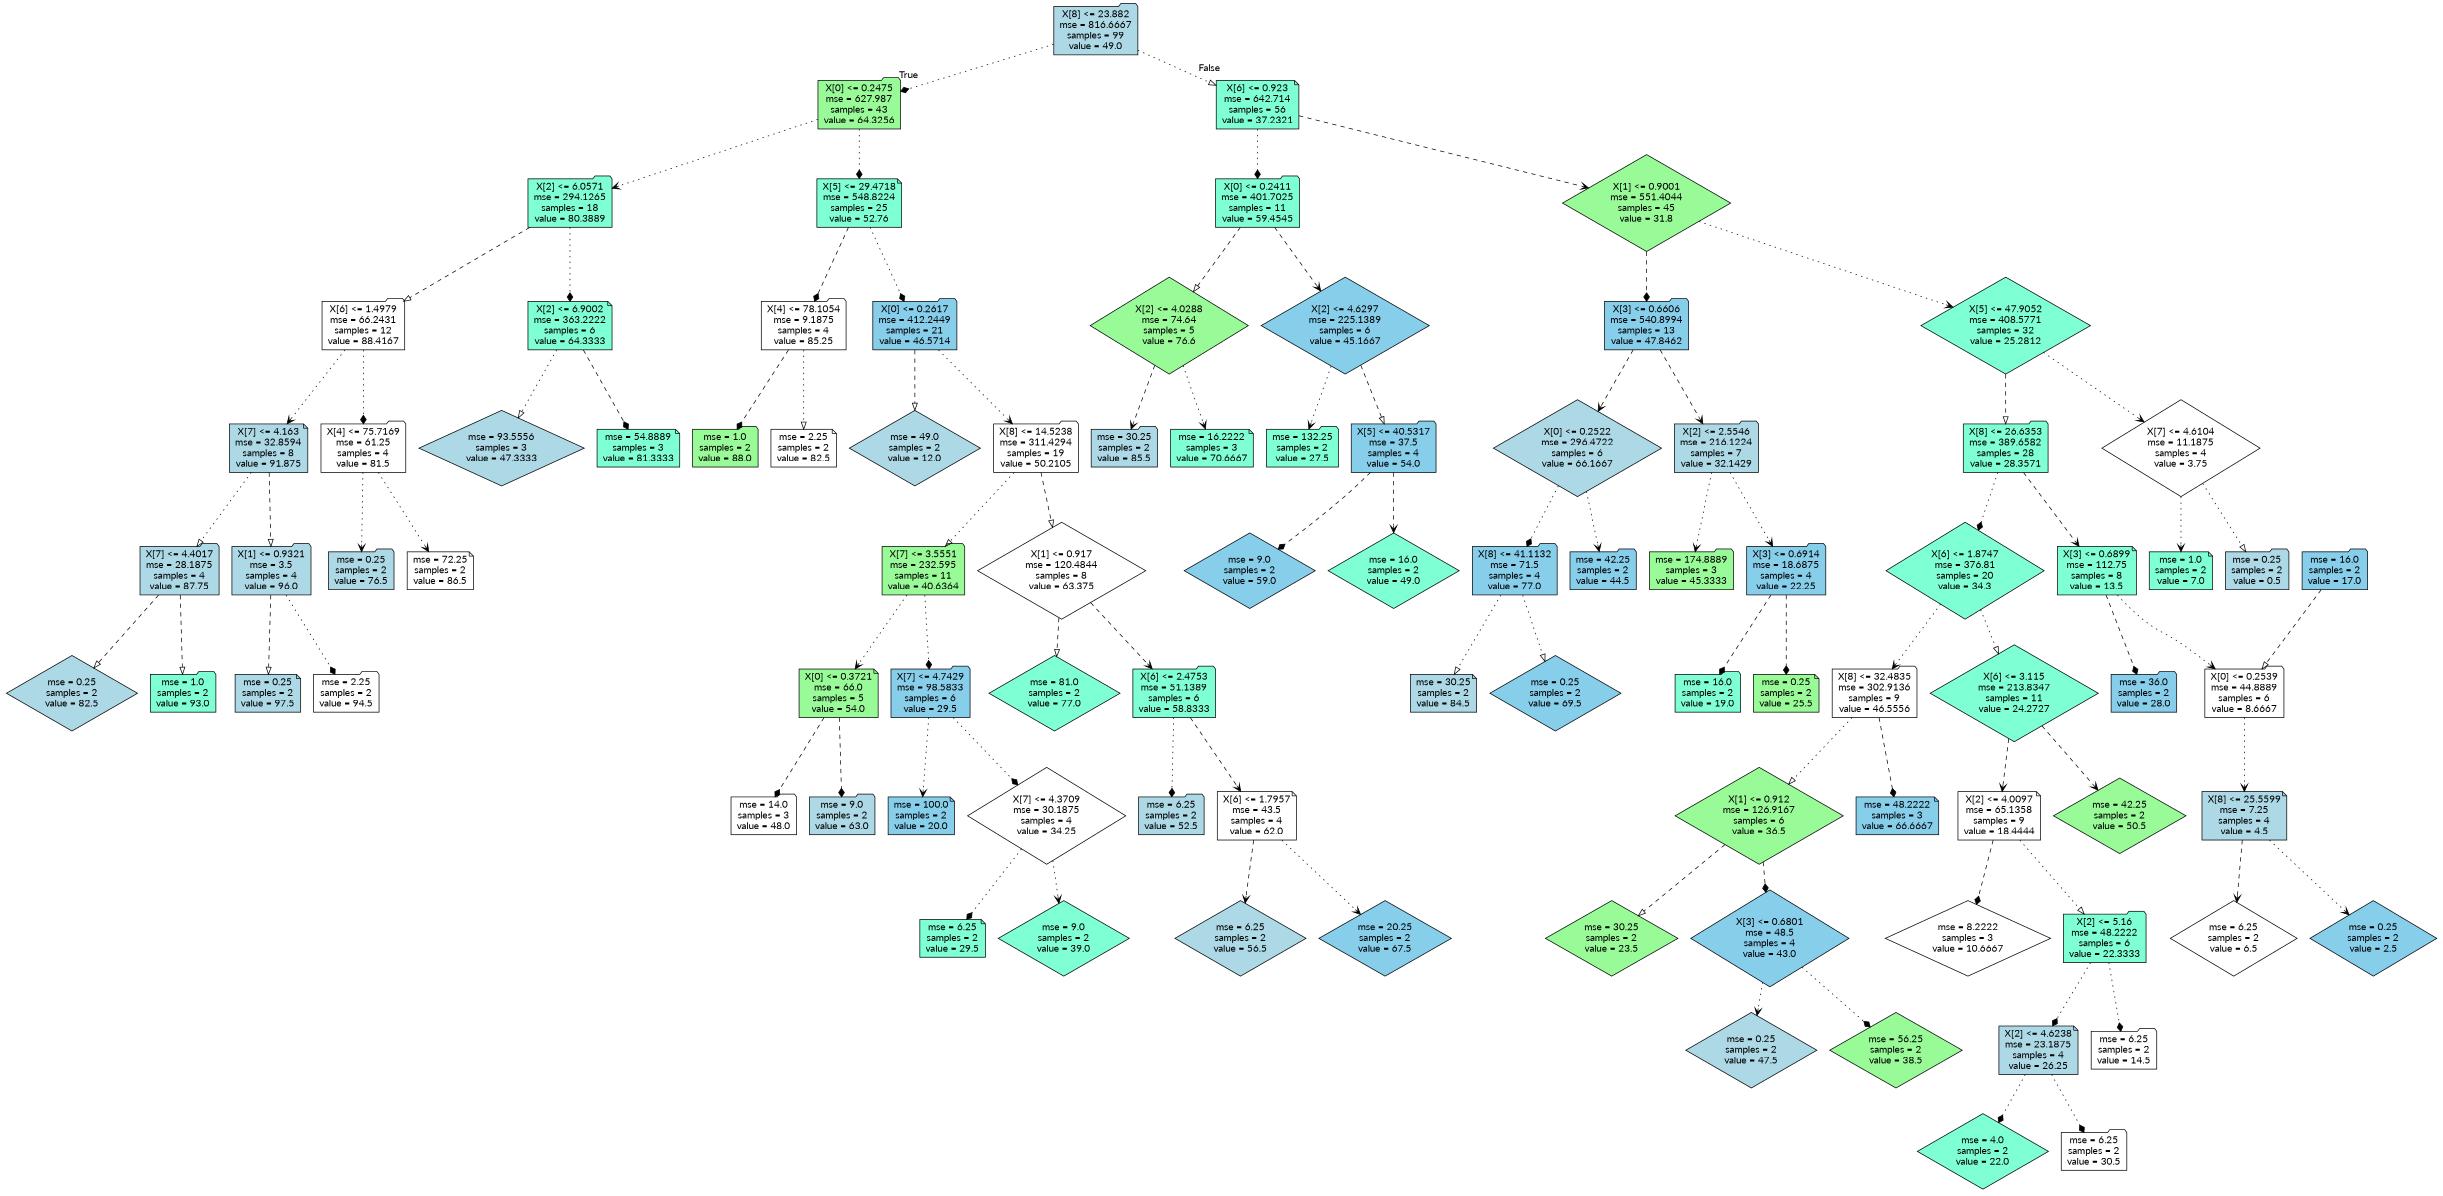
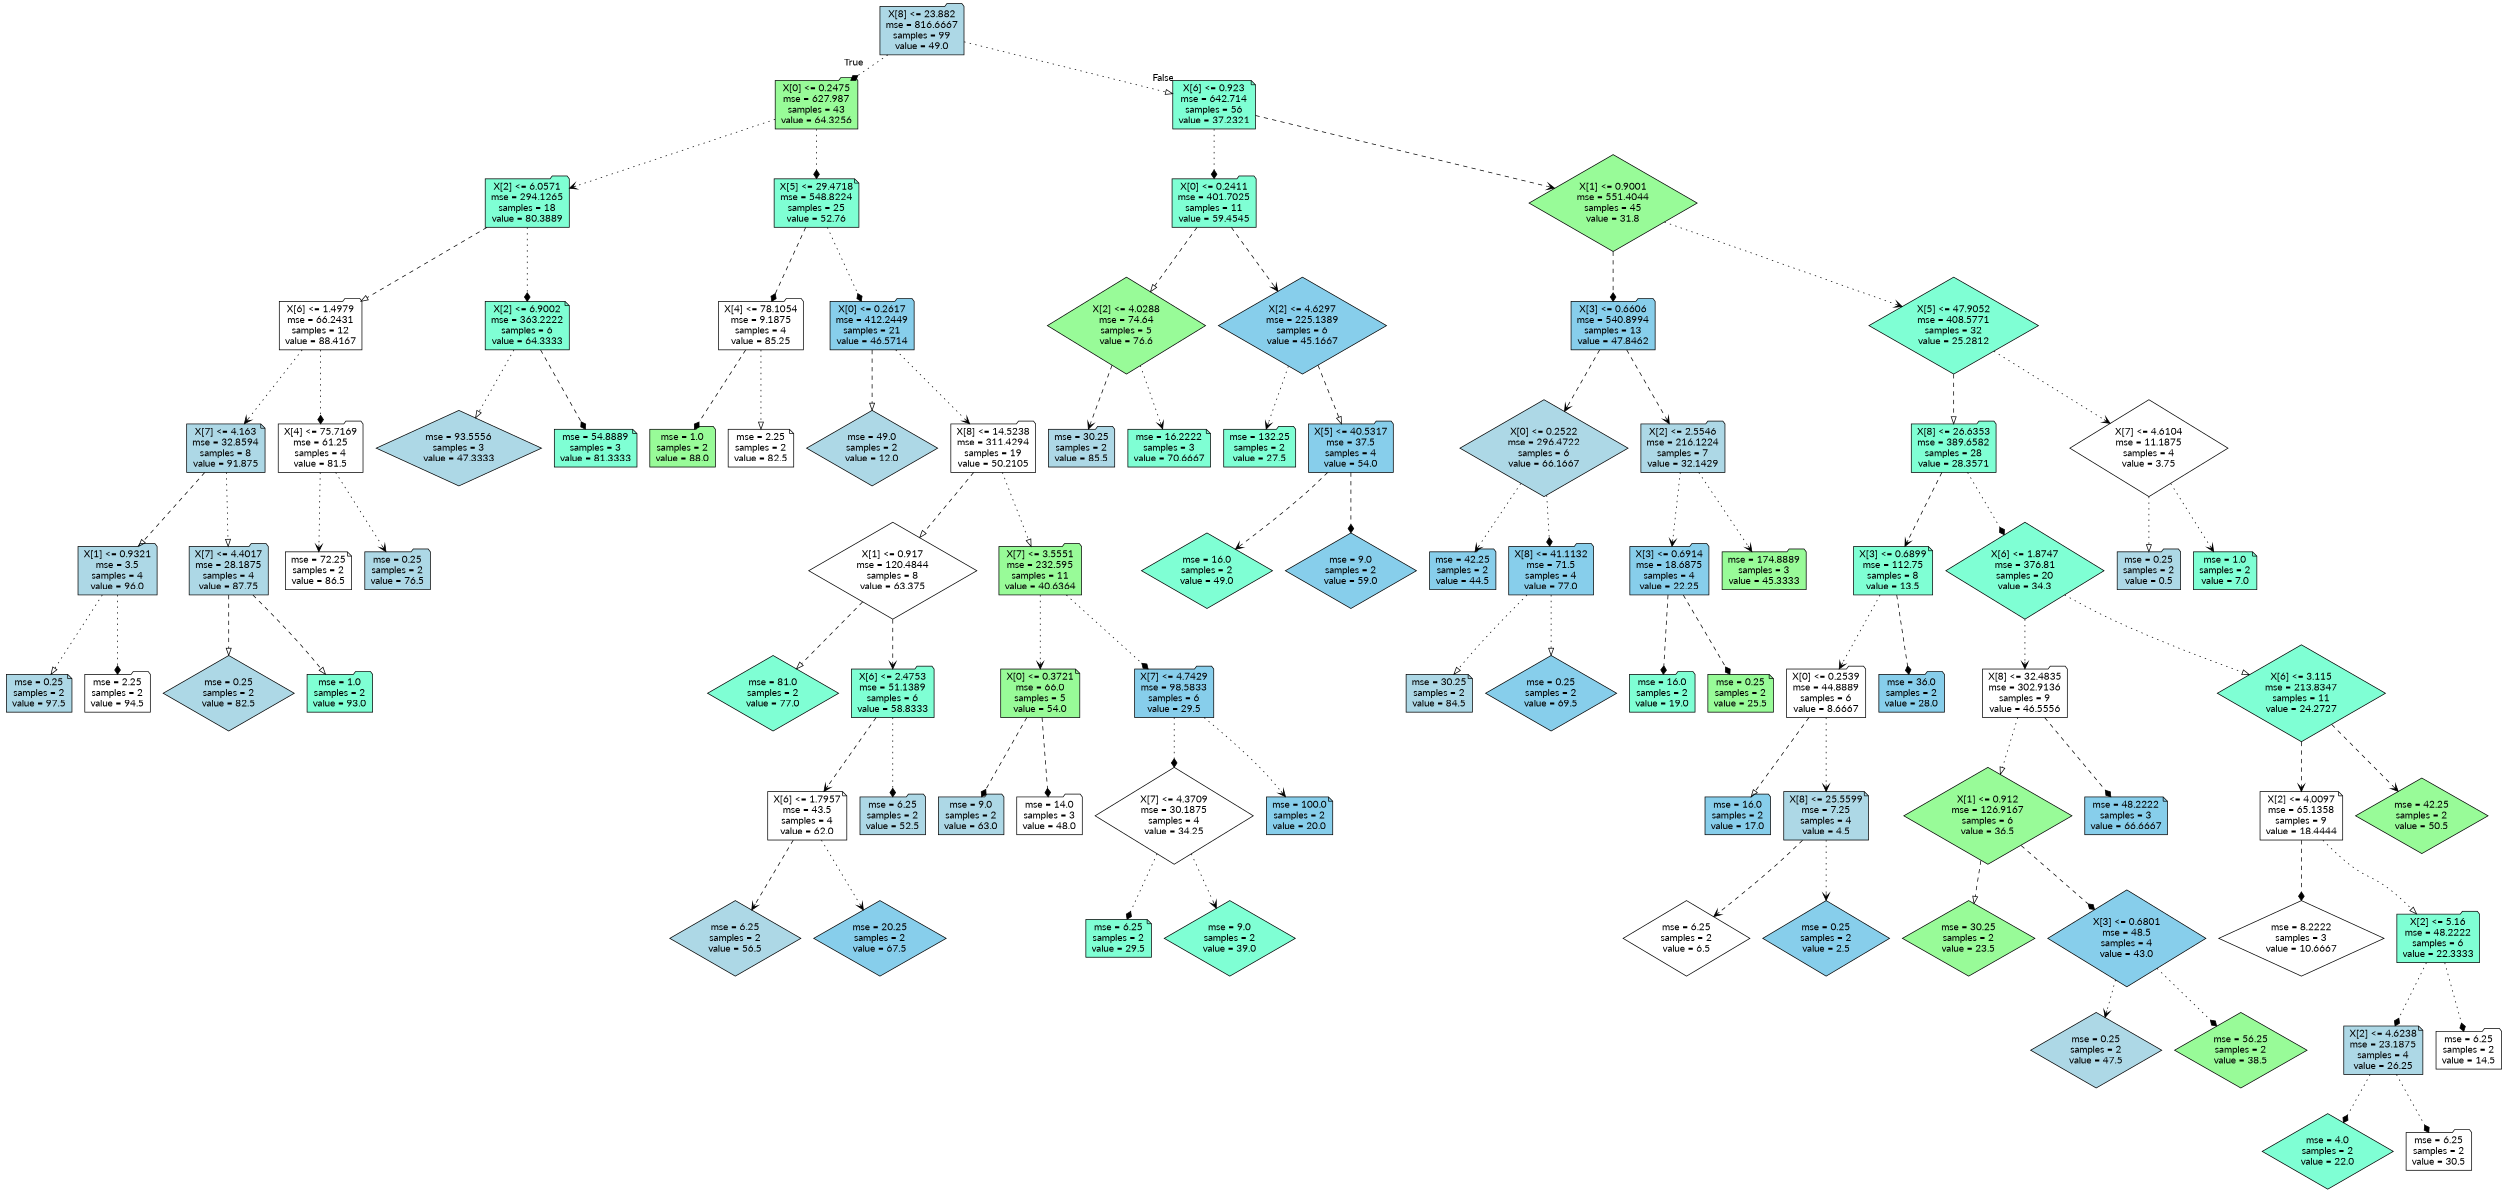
edge "mse = 16.0 samples = 2 value = 17.0" -> "X[0] <= 0.2539 mse = 44.8889 samples = 6 value = 8.6667": reversed
edge "X[1] <= 0.9321 mse = 3.5 samples = 4 value = 96.0" -> "mse = 0.25 samples = 2 value = 97.5": style dashed -> dotted
